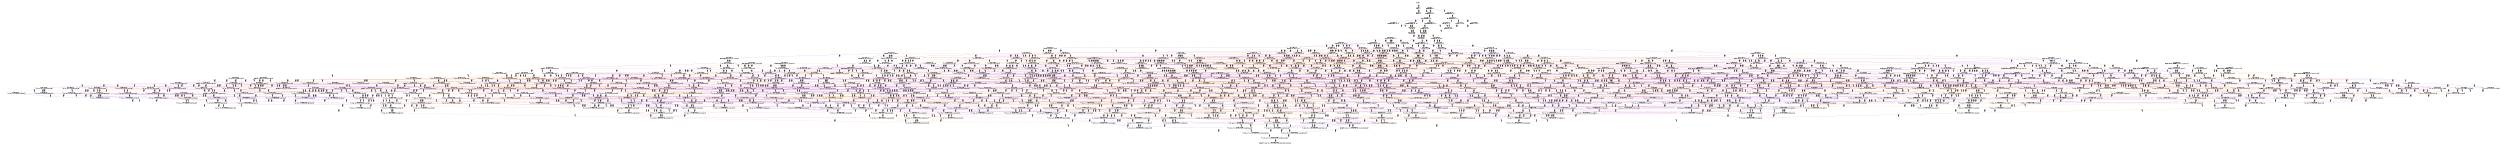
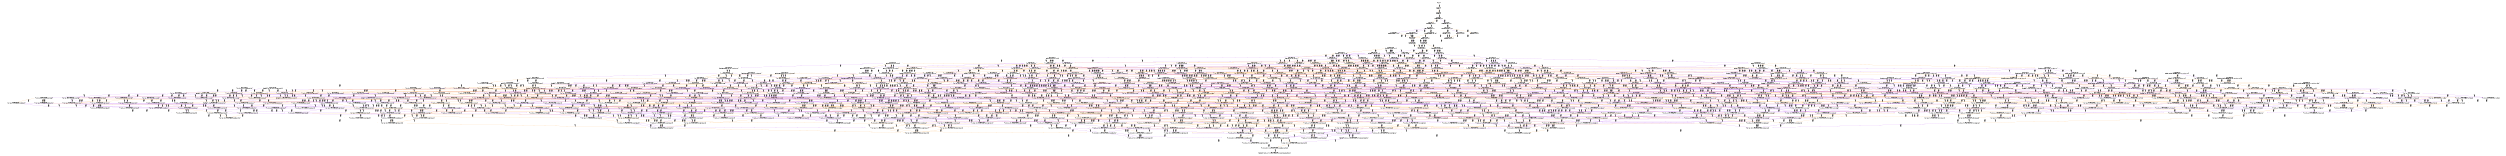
edge "S3: [26, 34] [53, 68] {T0J1:53-68, T0J2:26-34}{1, 2, 3}" -> "S2: [21, 27] [53, 68] {T0J1:53-68}{1, 2}": reversed
